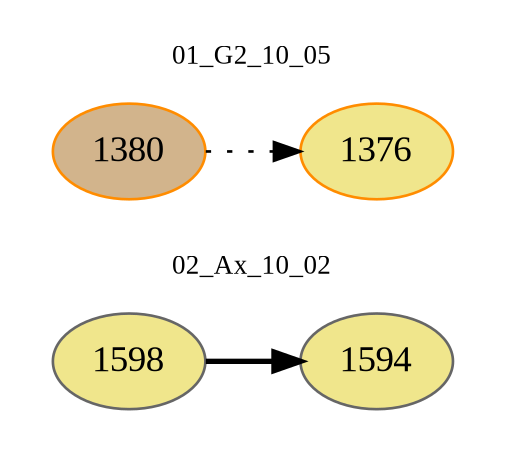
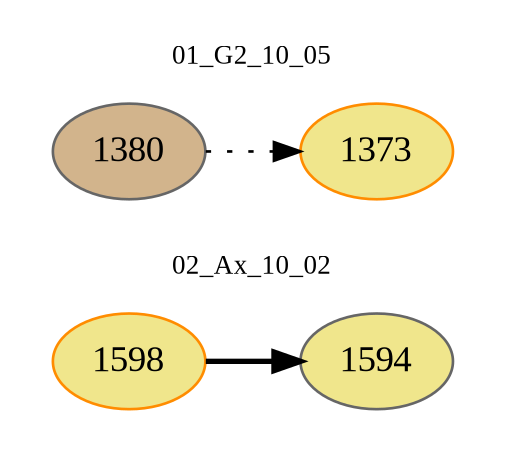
node "1380": color darkorange -> gray40
node "1376": label "1376" -> "1373"
node "1598": color gray40 -> darkorange
